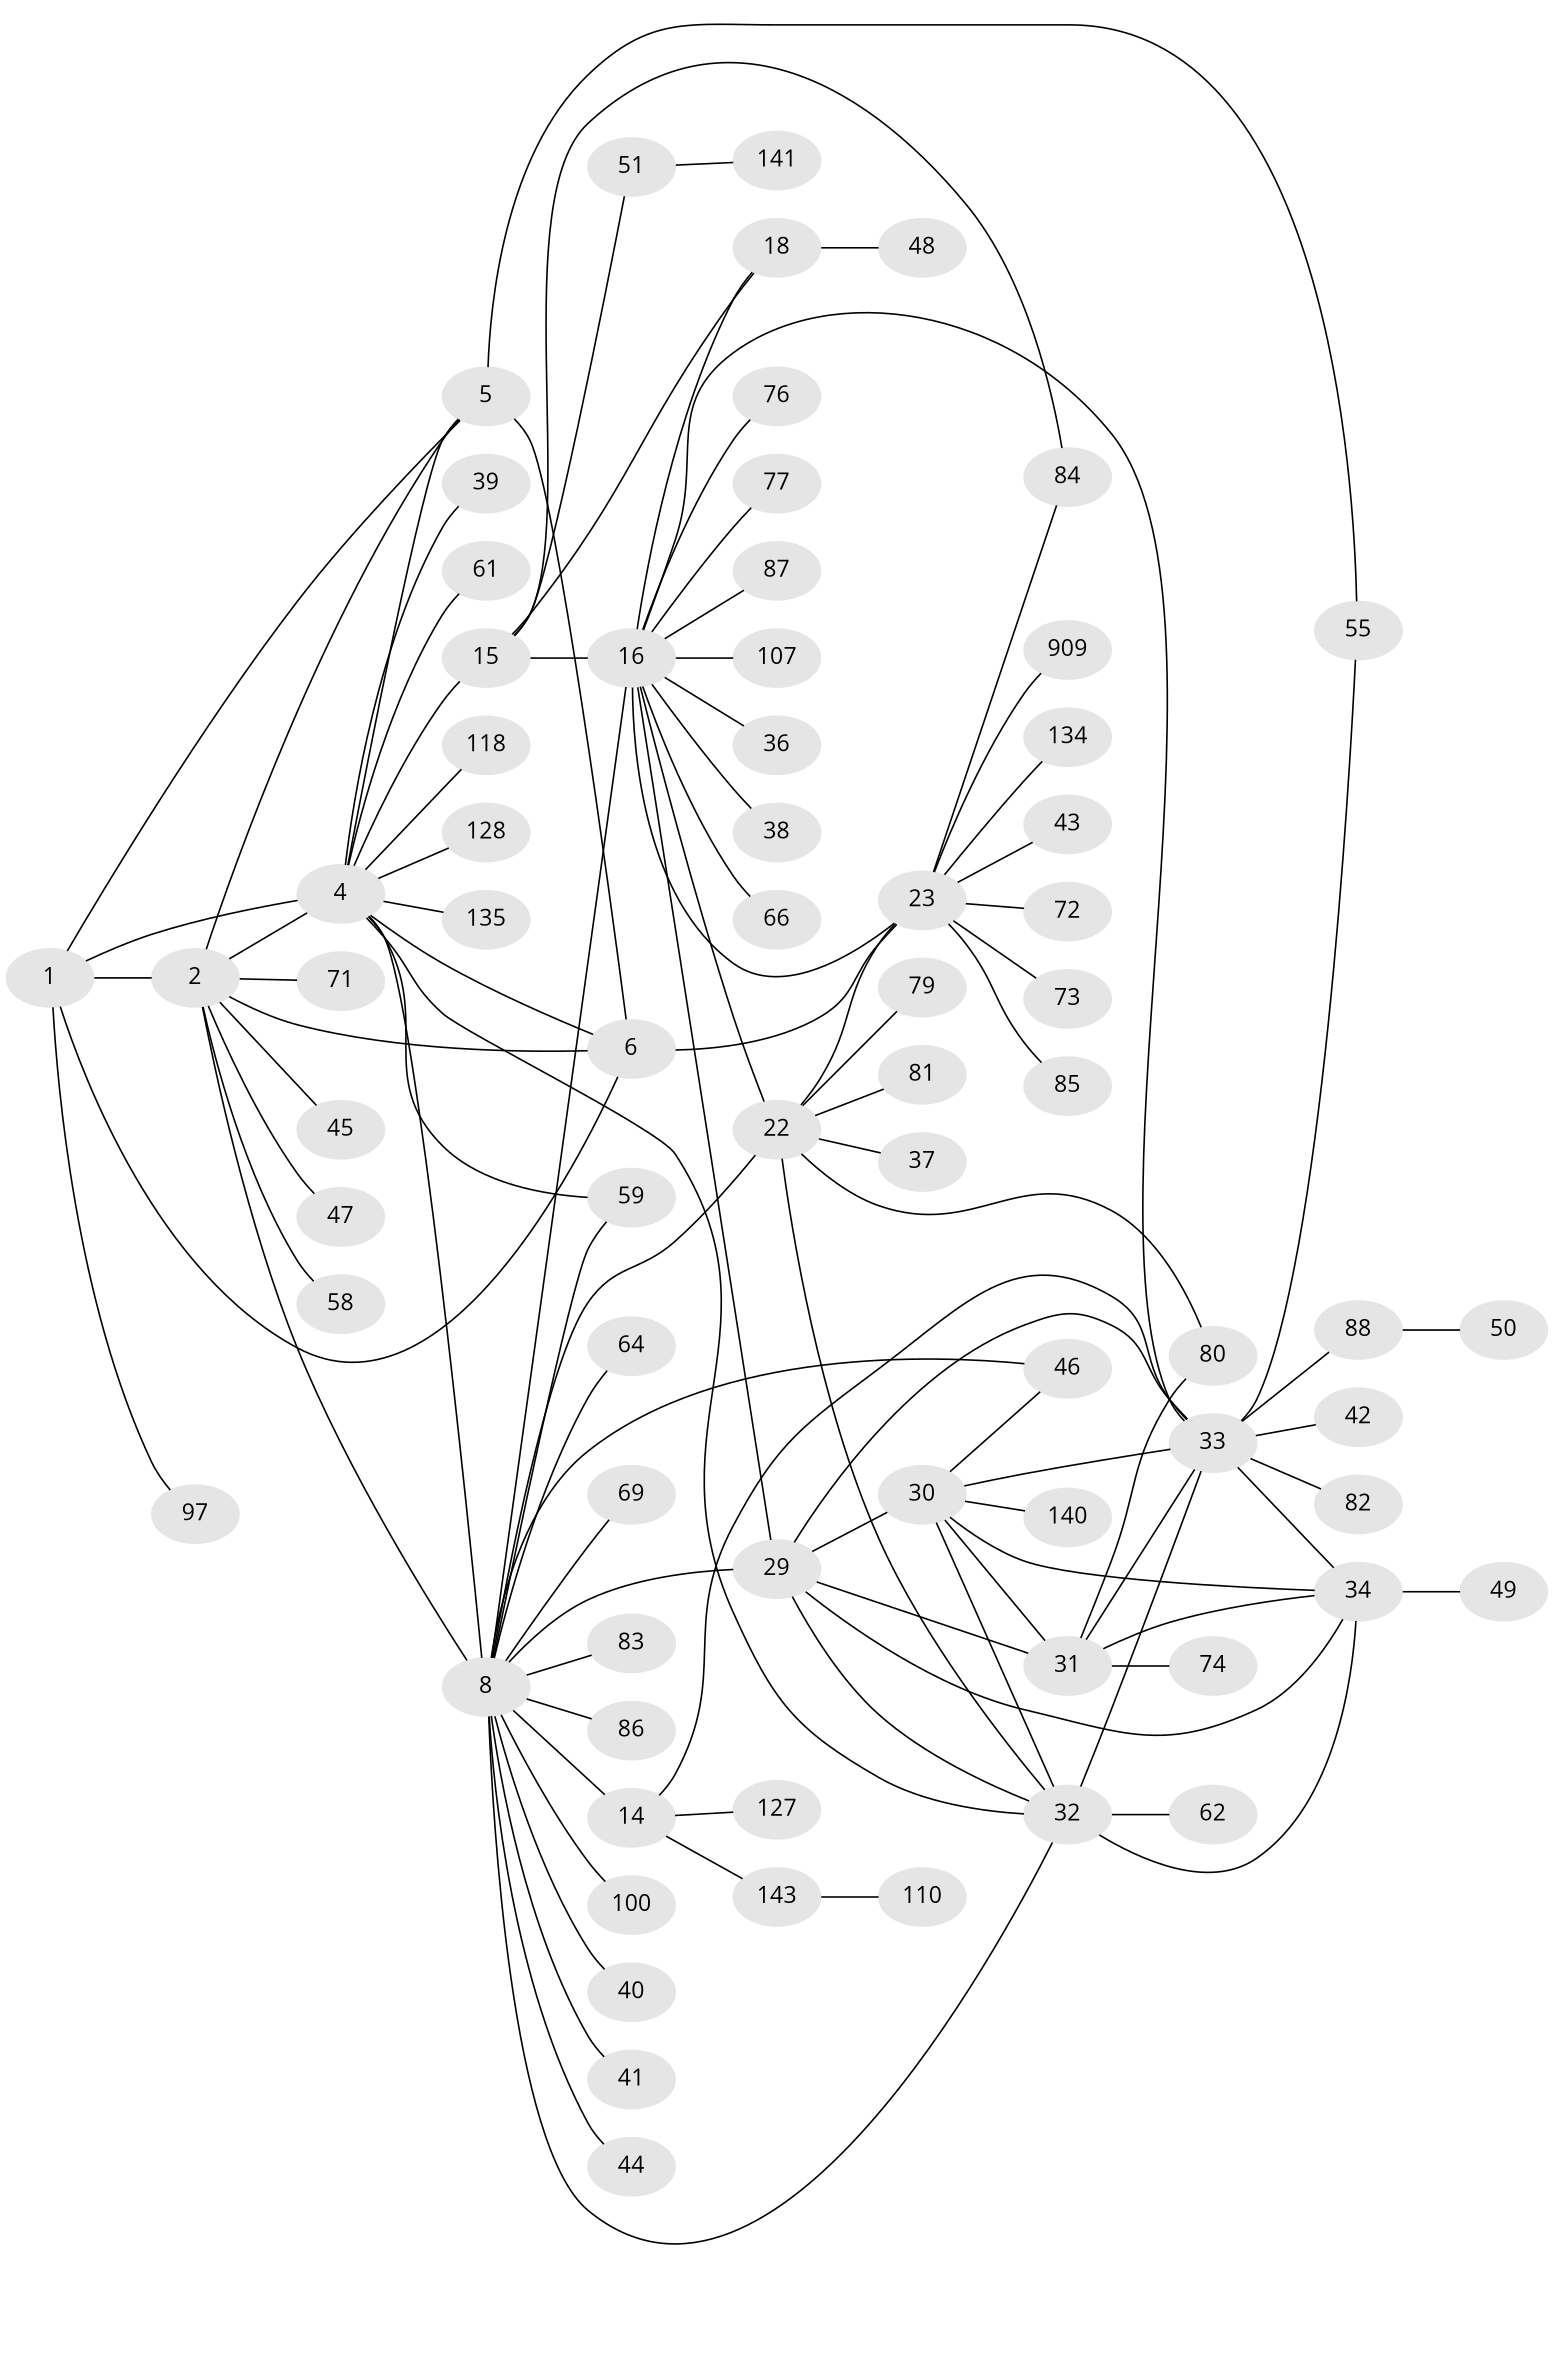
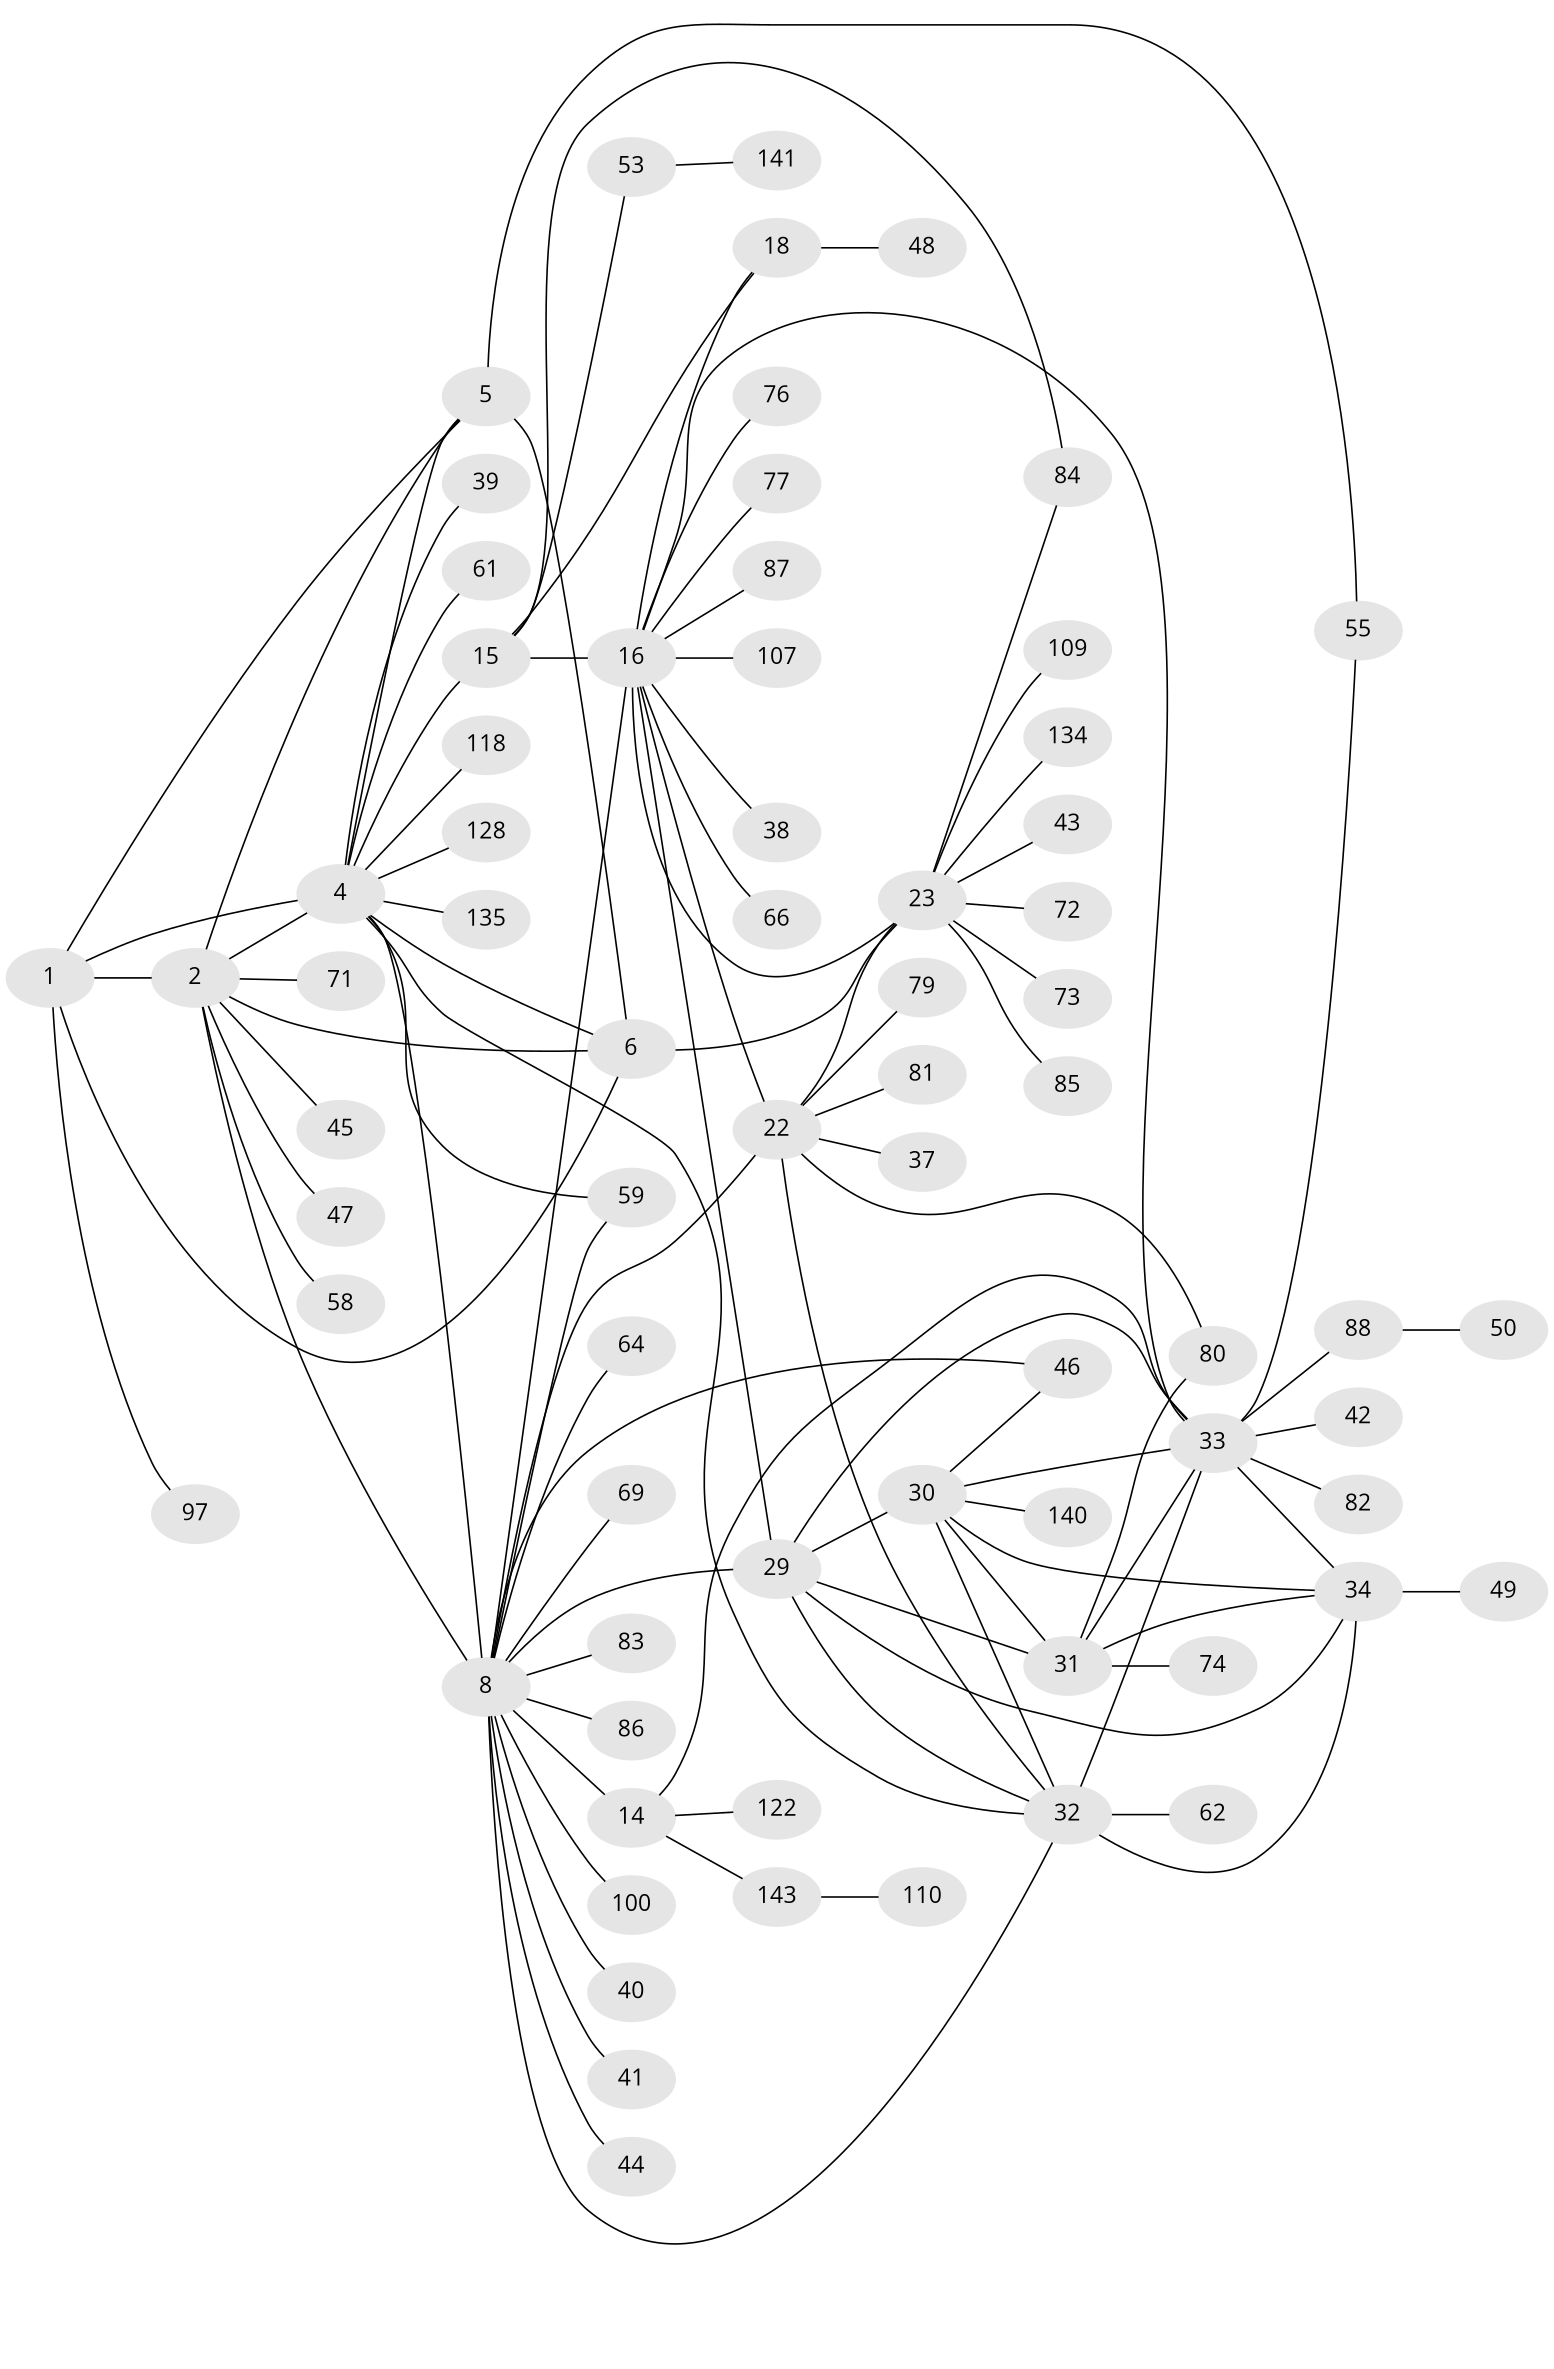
node "51": label "51" -> "53"
node "909": label "909" -> "109"
node "36": removed
node "127": label "127" -> "122"
